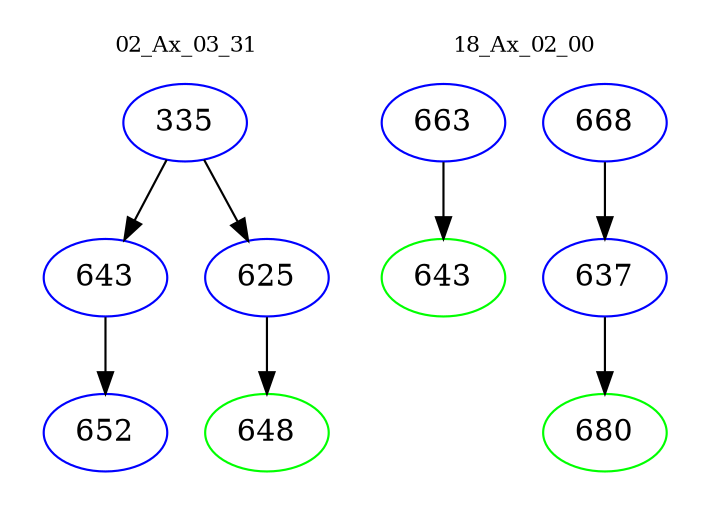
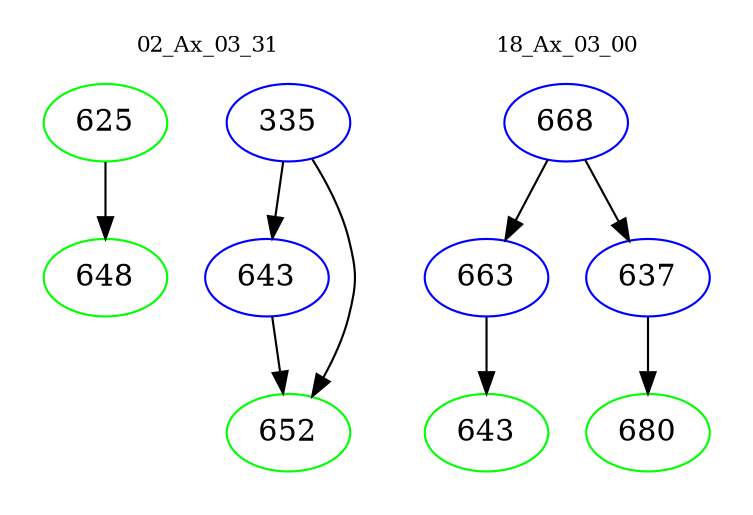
cluster "18_Ax_02_00": label "18_Ax_02_00" -> "18_Ax_03_00"
edge "668" -> "663": added
edge "335" -> "625": now "335" -> "652"
node "625": color blue -> green
node "652": color blue -> green
